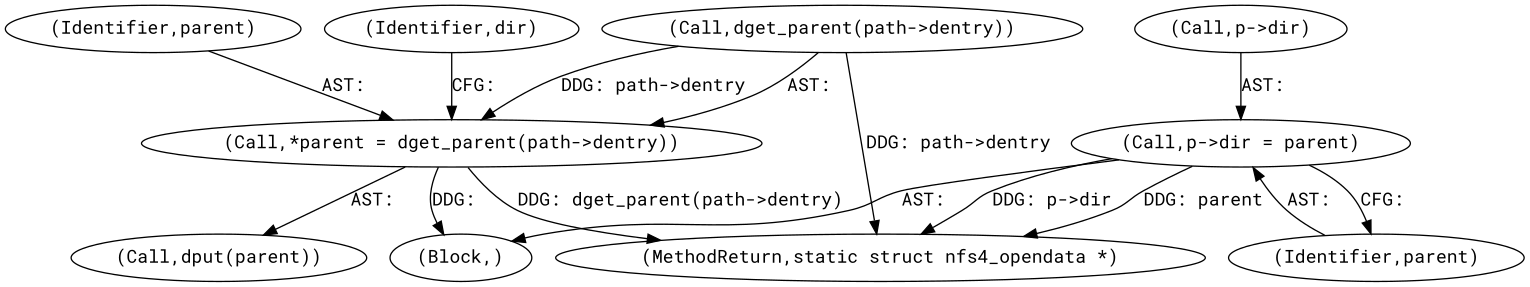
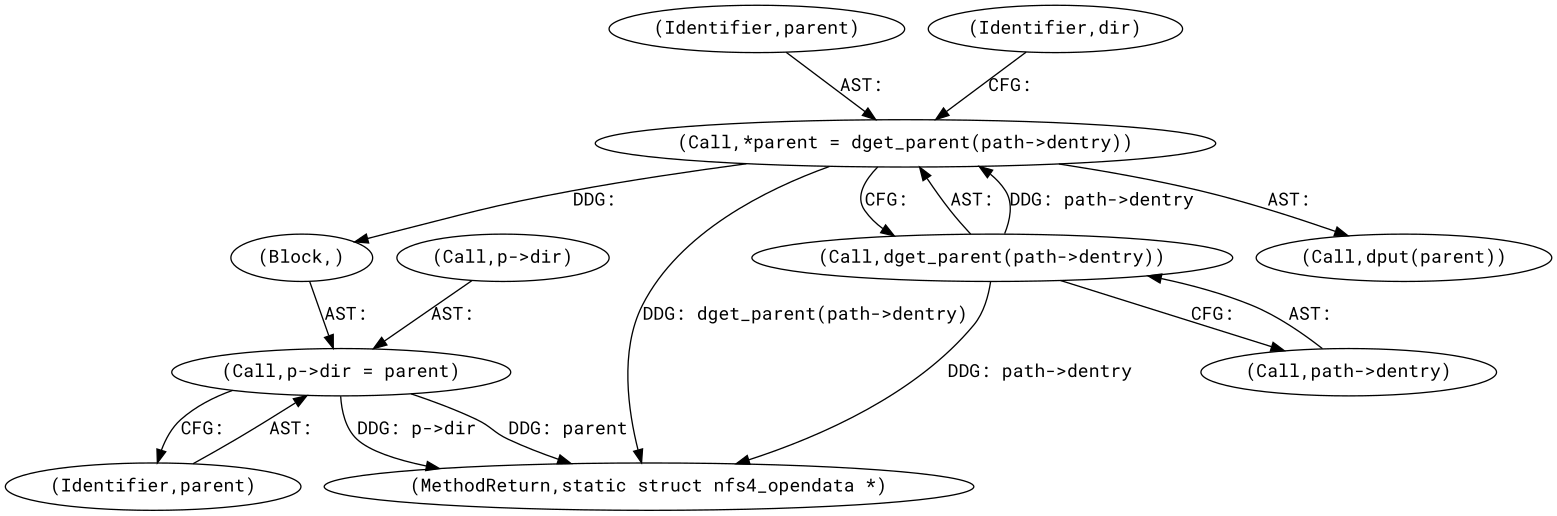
edge "(Call,*parent = dget_parent(path->dentry))" -> "(Call,dget_parent(path->dentry))": added, label "CFG:"
edge "(Call,p->dir = parent)" -> "(Block,)": reversed
node "(Call,path->dentry)": added
